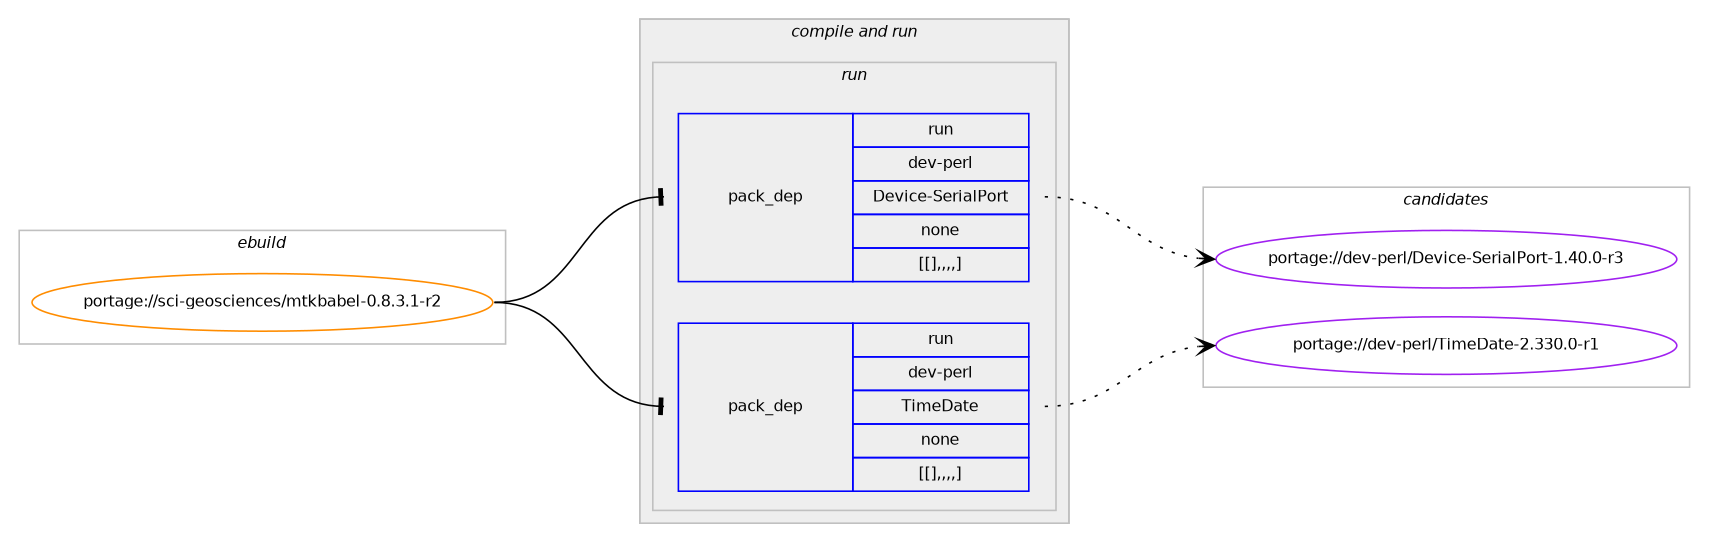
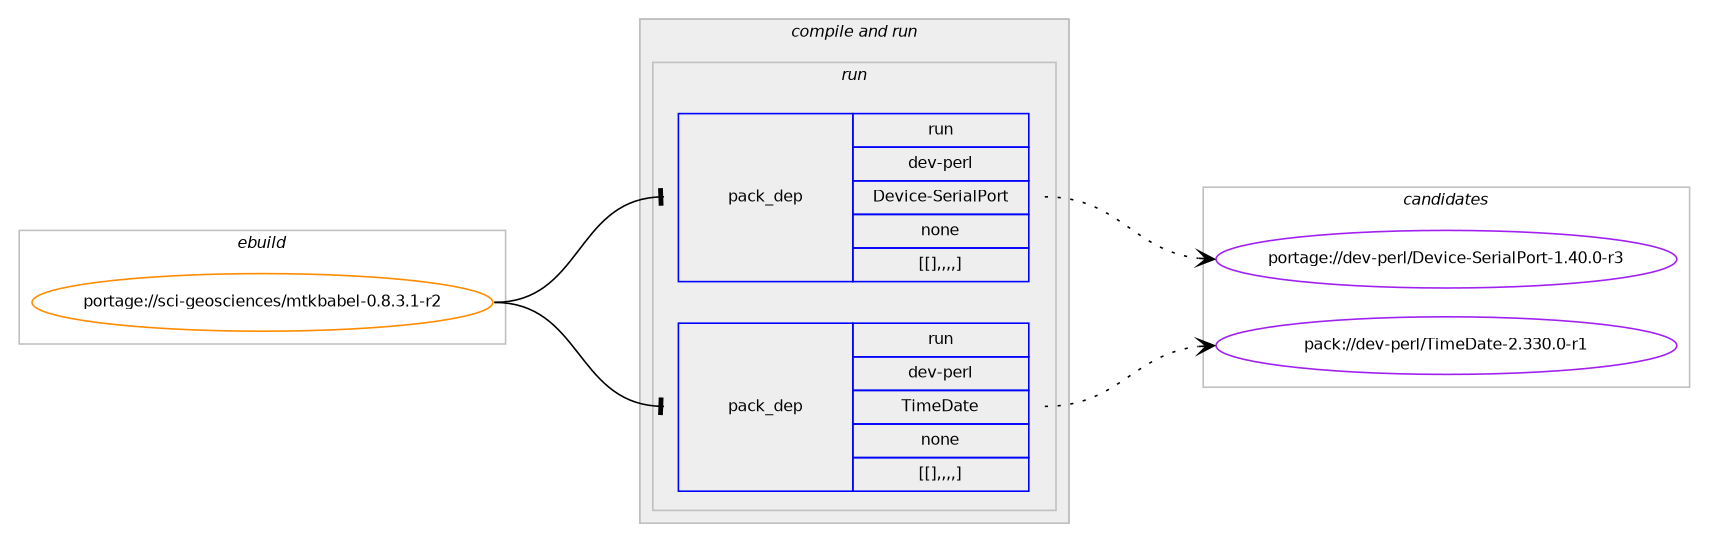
node "portage://dev-perl/TimeDate-2.330.0-r1": label "portage://dev-perl/TimeDate-2.330.0-r1" -> "pack://dev-perl/TimeDate-2.330.0-r1"
